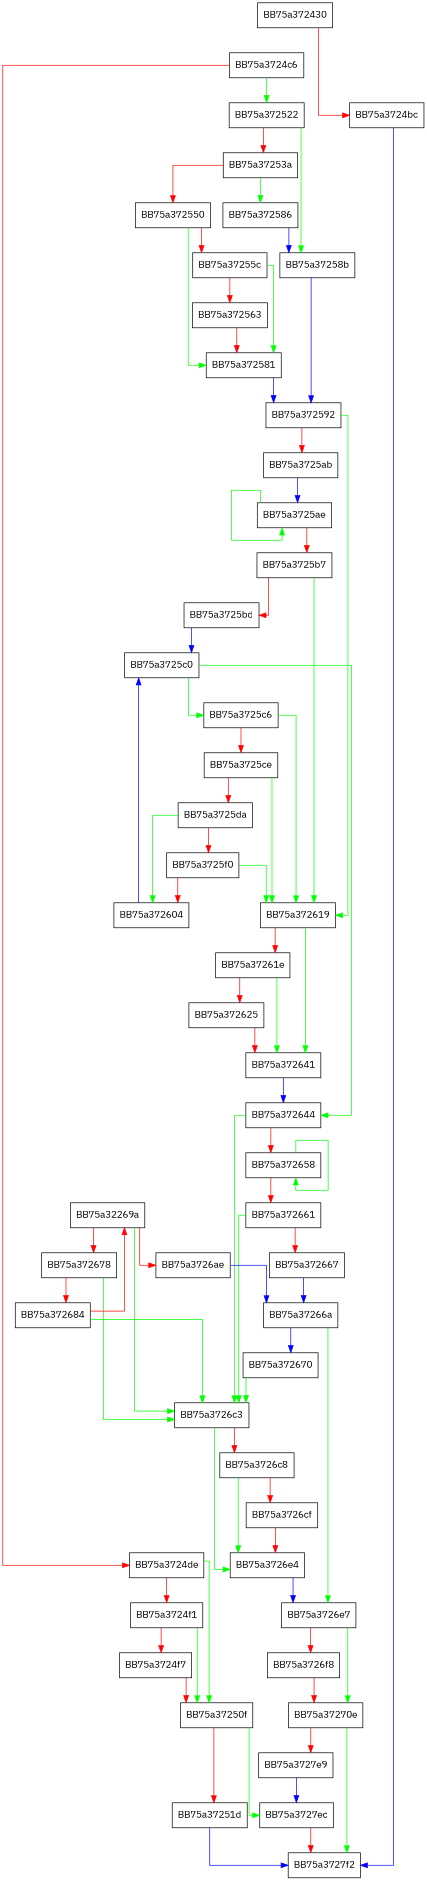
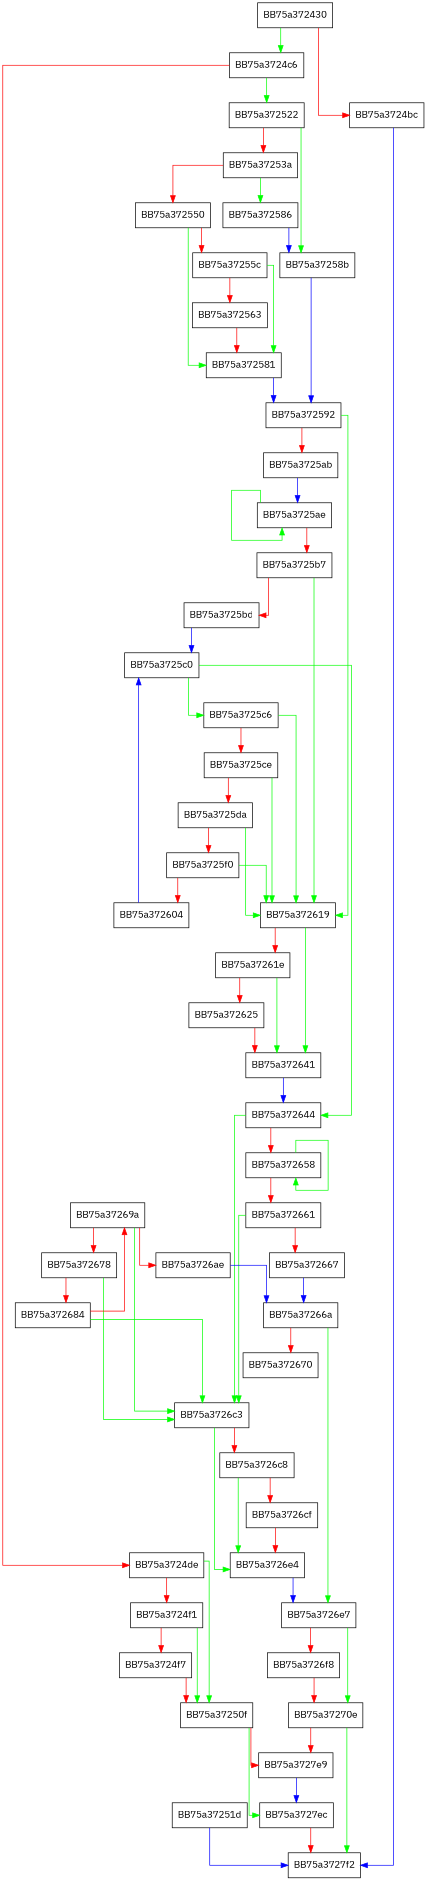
edge "BB75a372430" -> "BB75a3724c6": added
edge "BB75a3725da" -> "BB75a372604": now "BB75a3725da" -> "BB75a372619"
node "BB75a32269a": label "BB75a32269a" -> "BB75a37269a"
edge "BB75a37266a" -> "BB75a372670": color blue -> red
edge "BB75a372670" -> "BB75a3726c3": removed
edge "BB75a37250f" -> "BB75a37251d": now "BB75a37250f" -> "BB75a3727e9"
